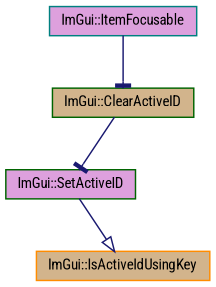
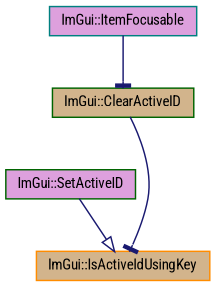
edge "ImGui::ClearActiveID" -> "ImGui::SetActiveID": now "ImGui::ClearActiveID" -> "ImGui::IsActiveIdUsingKey"
